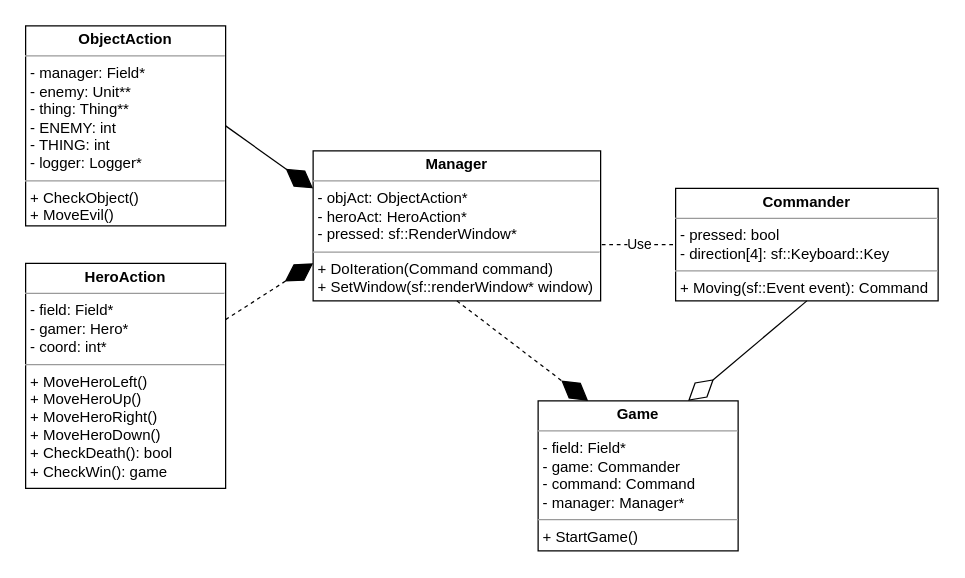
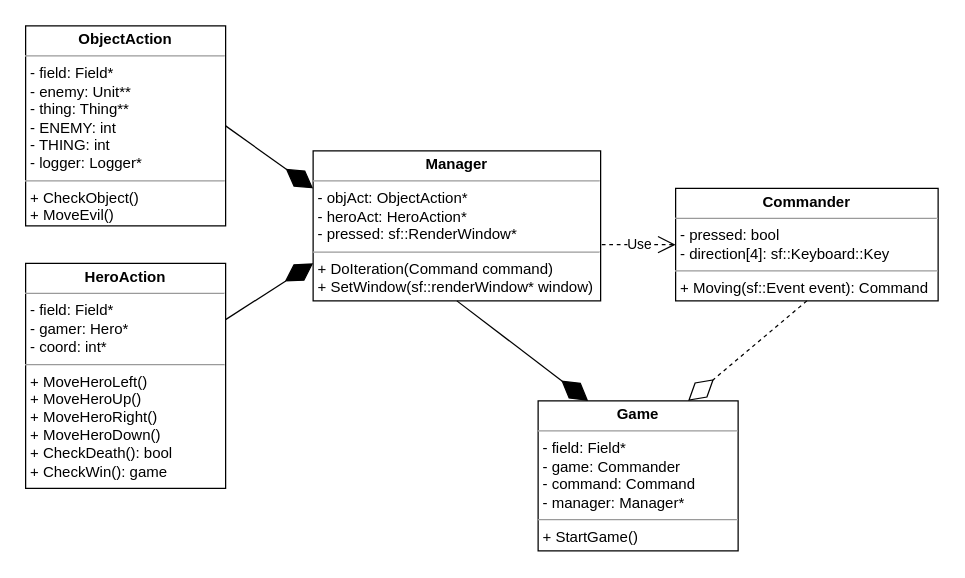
node "ObjectAction - manager: Field* - enemy: Unit** - thing: Thing** - ENEMY: int - THING: int - logger: Logger* + CheckObject() + MoveEvil()": label "ObjectAction - manager: Field* - enemy: Unit** - thing: Thing** - ENEMY: int - THING: int - logger: Logger* + CheckObject() + MoveEvil()" -> "ObjectAction - field: Field* - enemy: Unit** - thing: Thing** - ENEMY: int - THING: int - logger: Logger* + CheckObject() + MoveEvil()"
edge "Manager - objAct: ObjectAction* - heroAct: HeroAction* - pressed: sf::RenderWindow* + DoIteration(Command command) + SetWindow(sf::renderWindow* window)" -- "Commander - pressed: bool - direction[4]: sf::Keyboard::Key + Moving(sf::Event event): Command": arrowhead none -> open
edge "HeroAction - field: Field* - gamer: Hero* - coord: int* + MoveHeroLeft() + MoveHeroUp() + MoveHeroRight() + MoveHeroDown() + CheckDeath(): bool + CheckWin(): game" -> "Manager - objAct: ObjectAction* - heroAct: HeroAction* - pressed: sf::RenderWindow* + DoIteration(Command command) + SetWindow(sf::renderWindow* window)": style dashed -> solid
edge "Commander - pressed: bool - direction[4]: sf::Keyboard::Key + Moving(sf::Event event): Command" -> "Game - field: Field* - game: Commander - command: Command - manager: Manager* + StartGame()": style solid -> dashed
edge "Manager - objAct: ObjectAction* - heroAct: HeroAction* - pressed: sf::RenderWindow* + DoIteration(Command command) + SetWindow(sf::renderWindow* window)" -> "Game - field: Field* - game: Commander - command: Command - manager: Manager* + StartGame()": style dashed -> solid
